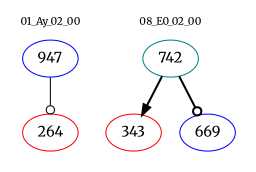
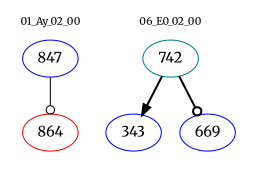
cluster "08_E0_02_00": label "08_E0_02_00" -> "06_E0_02_00"
node "947": label "947" -> "847"
node "264": label "264" -> "864"
node "343": color red -> blue
